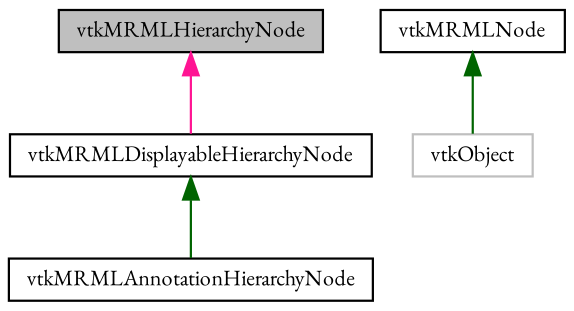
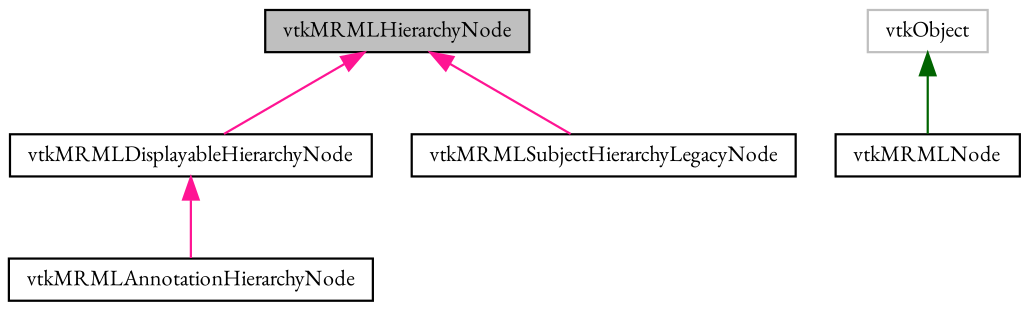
edge "vtkObject" -> "vtkMRMLNode": reversed
node "vtkMRMLSubjectHierarchyLegacyNode": added
edge "vtkMRMLAnnotationHierarchyNode" -> "vtkMRMLDisplayableHierarchyNode": color darkgreen -> deeppink
